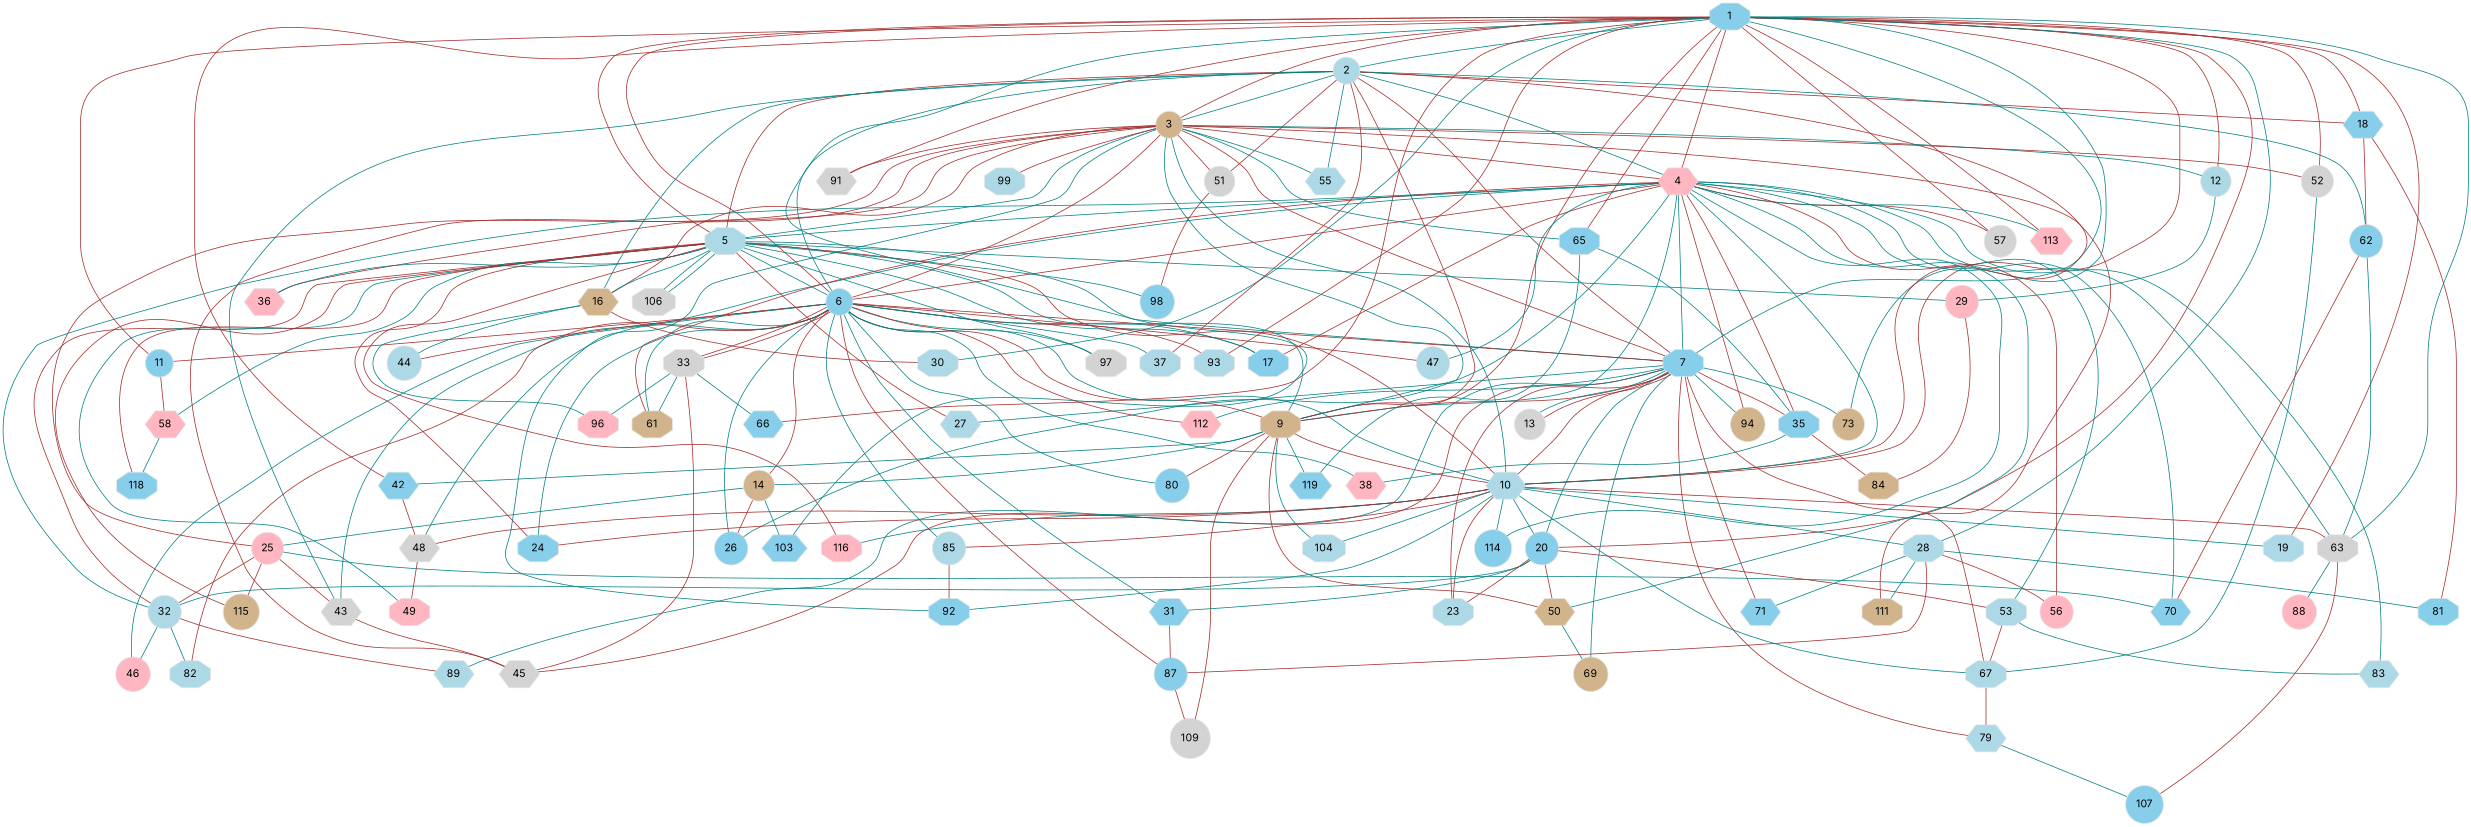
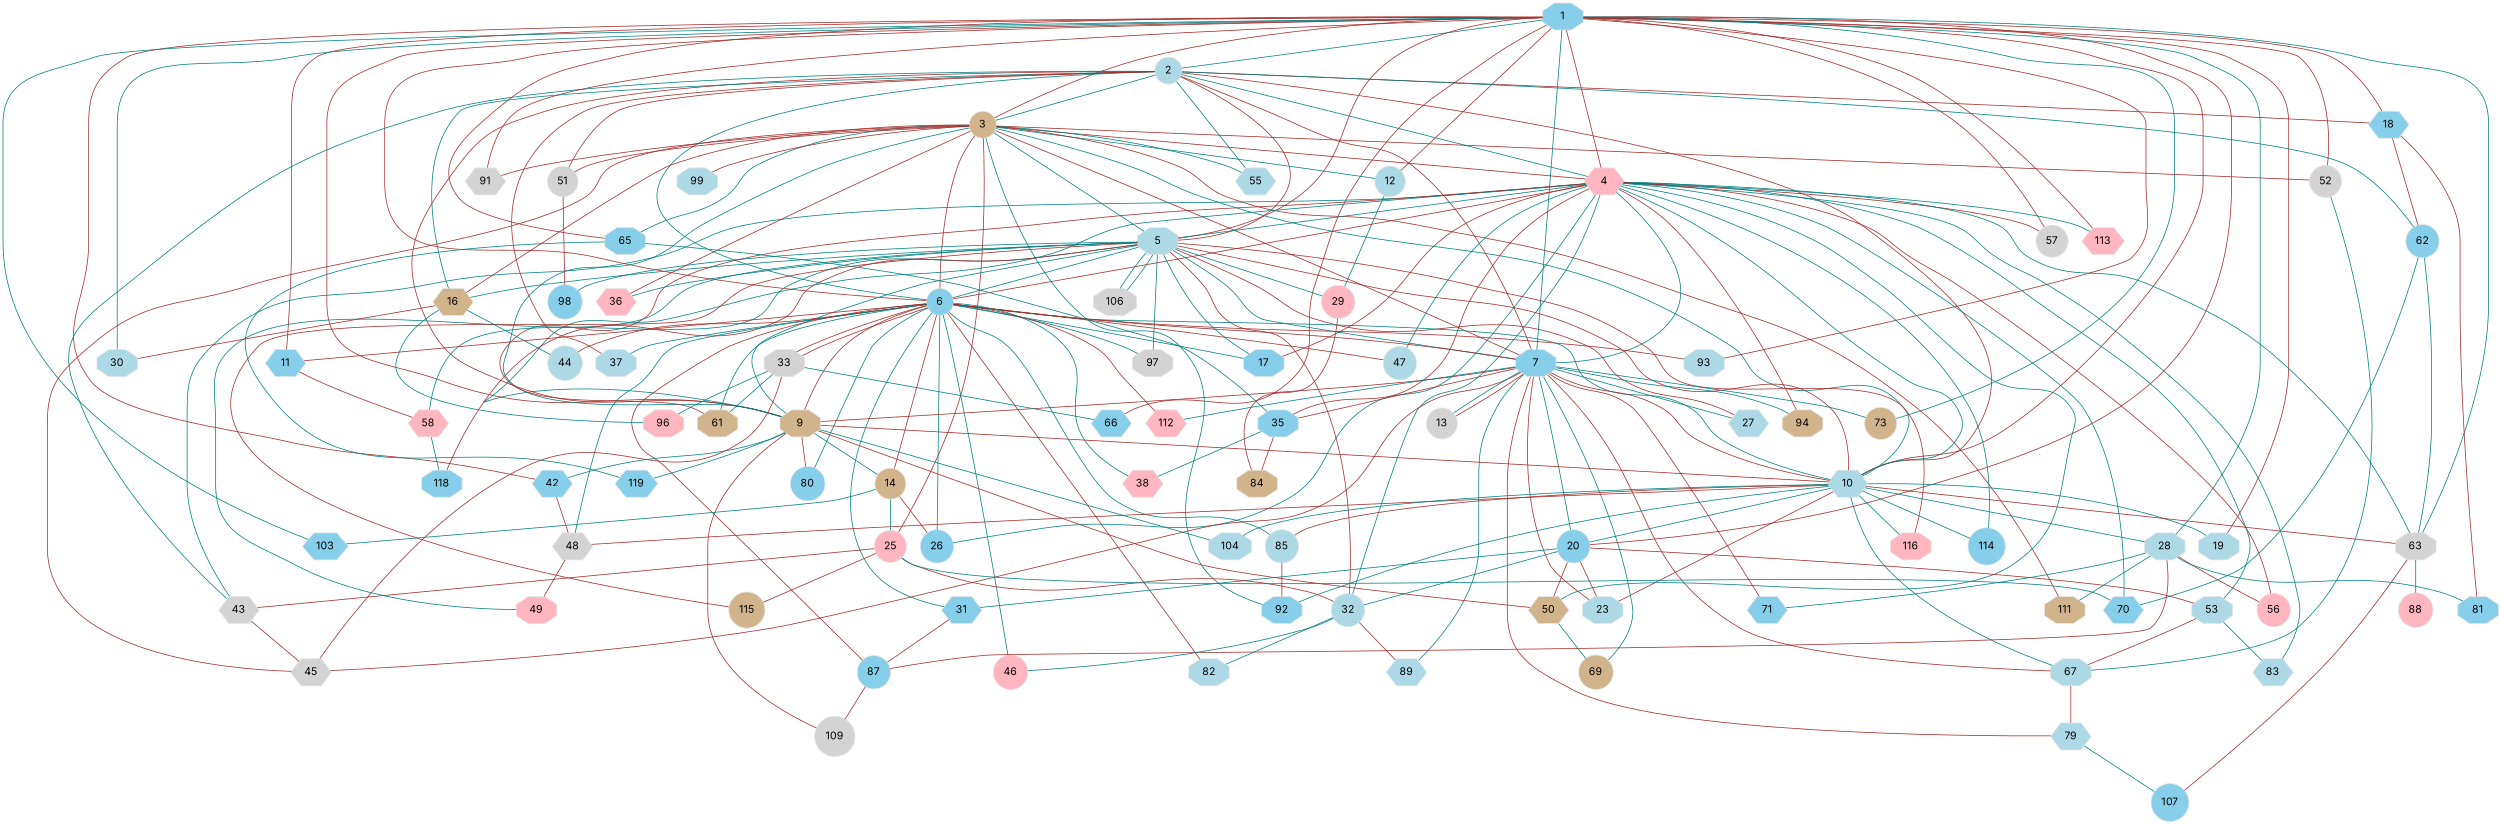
node "11": shape circle -> hexagon
node "94": shape circle -> octagon
edge "62" -- "70": color brown -> teal
node "24": removed
